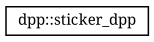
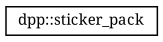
node "dpp::sticker_dpp": label "dpp::sticker_dpp" -> "dpp::sticker_pack"
